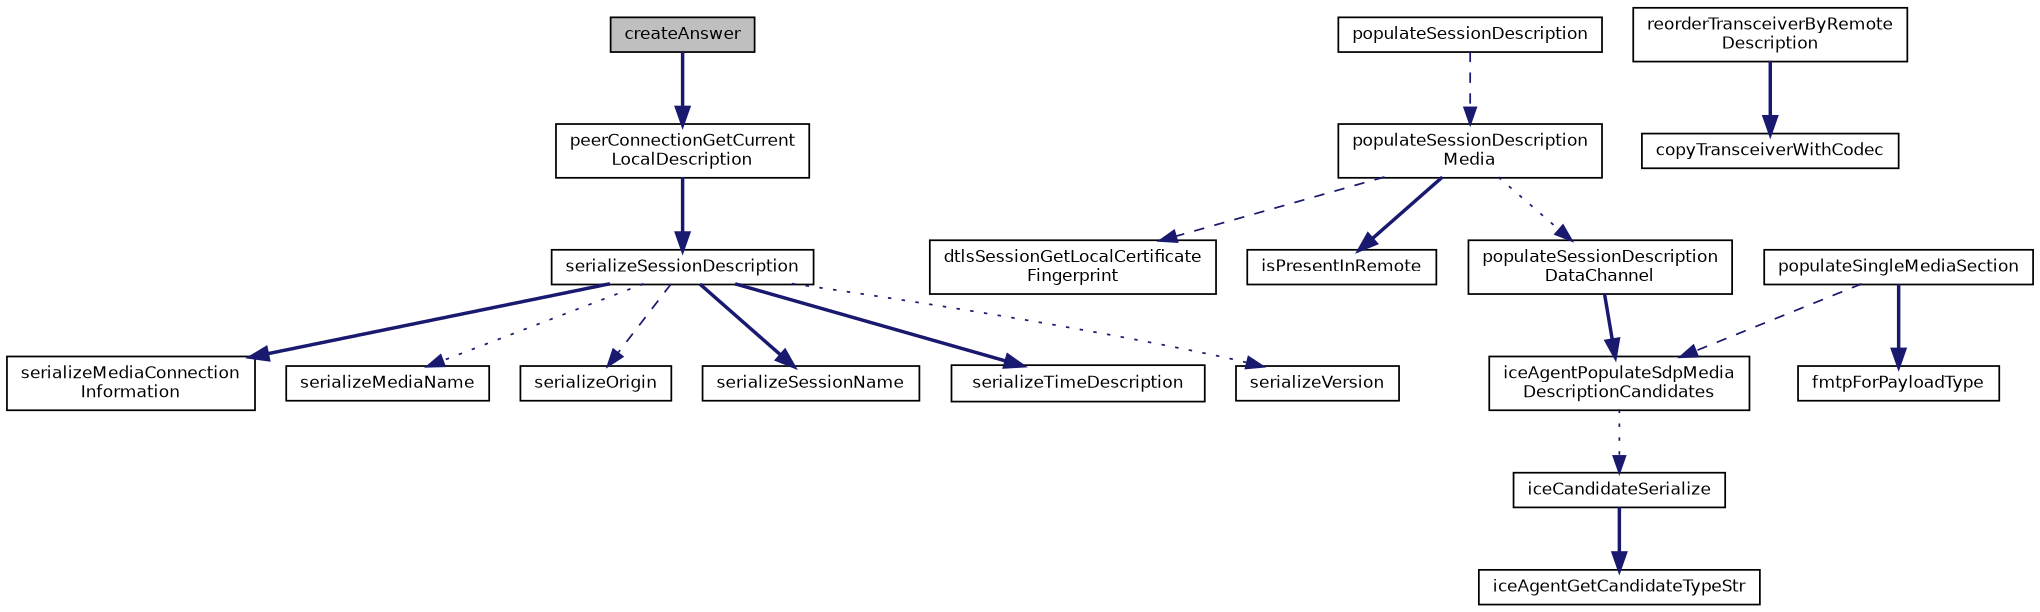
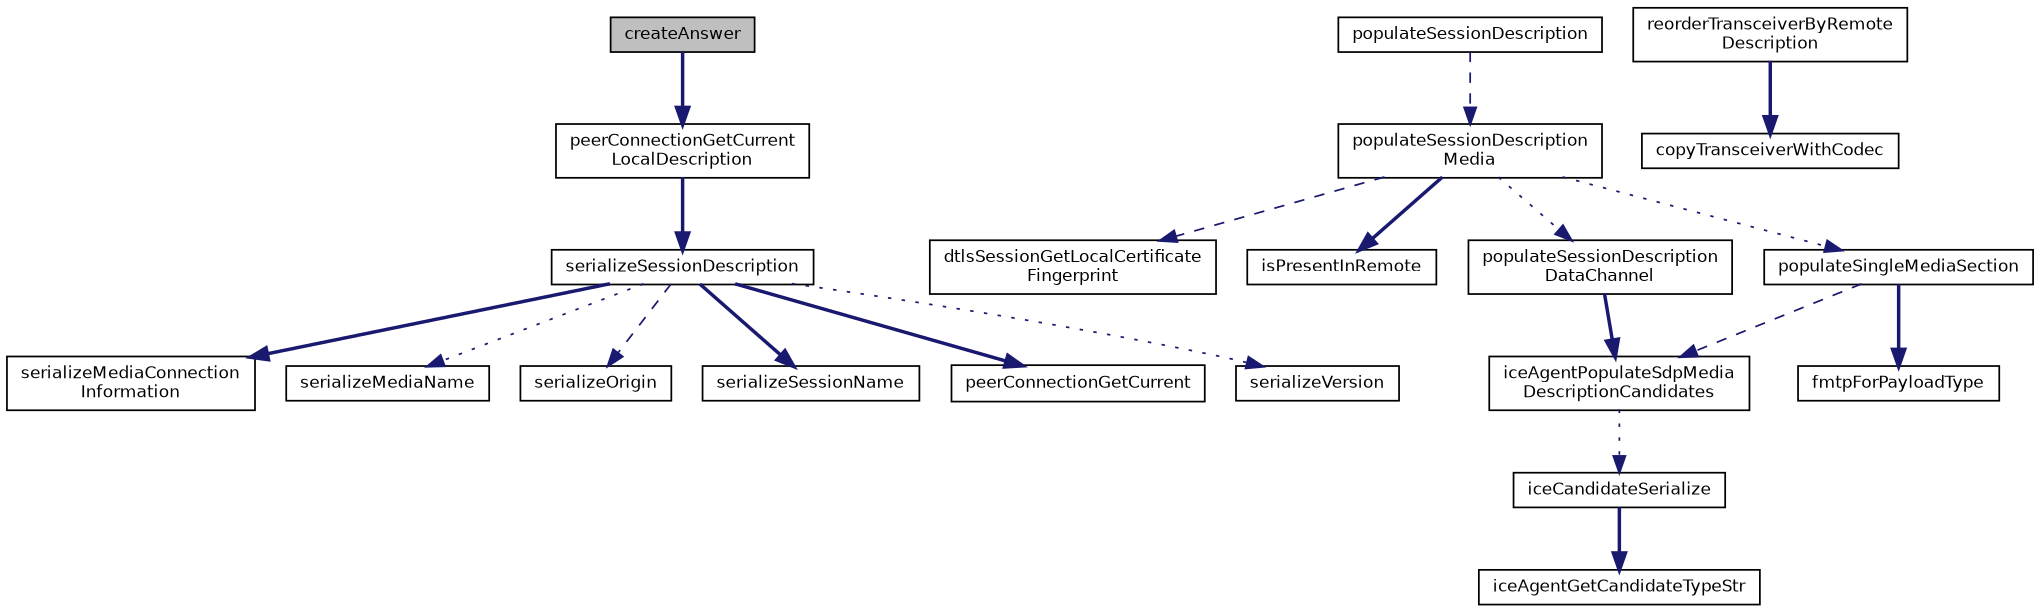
edge "populateSessionDescription Media" -> "populateSingleMediaSection": added
node "serializeTimeDescription": label "serializeTimeDescription" -> "peerConnectionGetCurrent"
